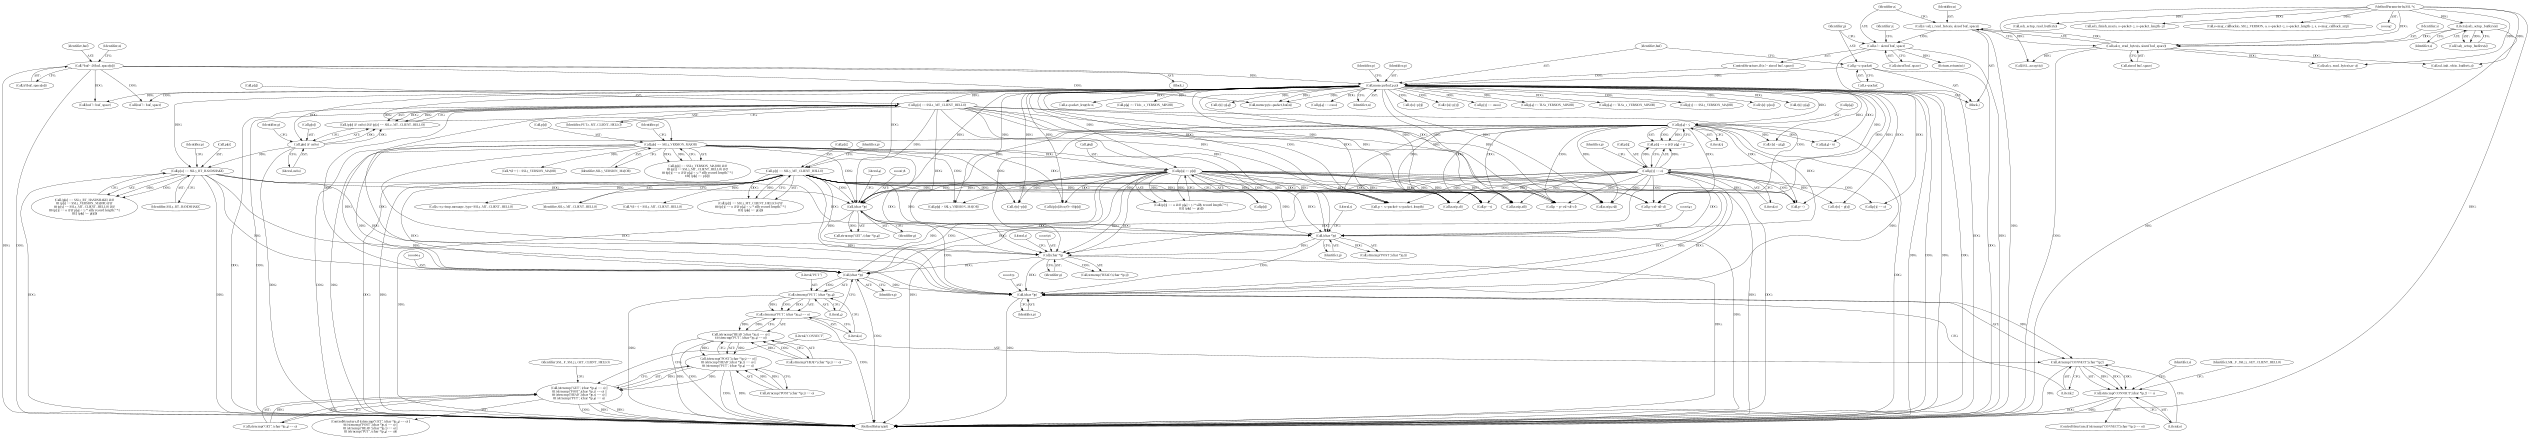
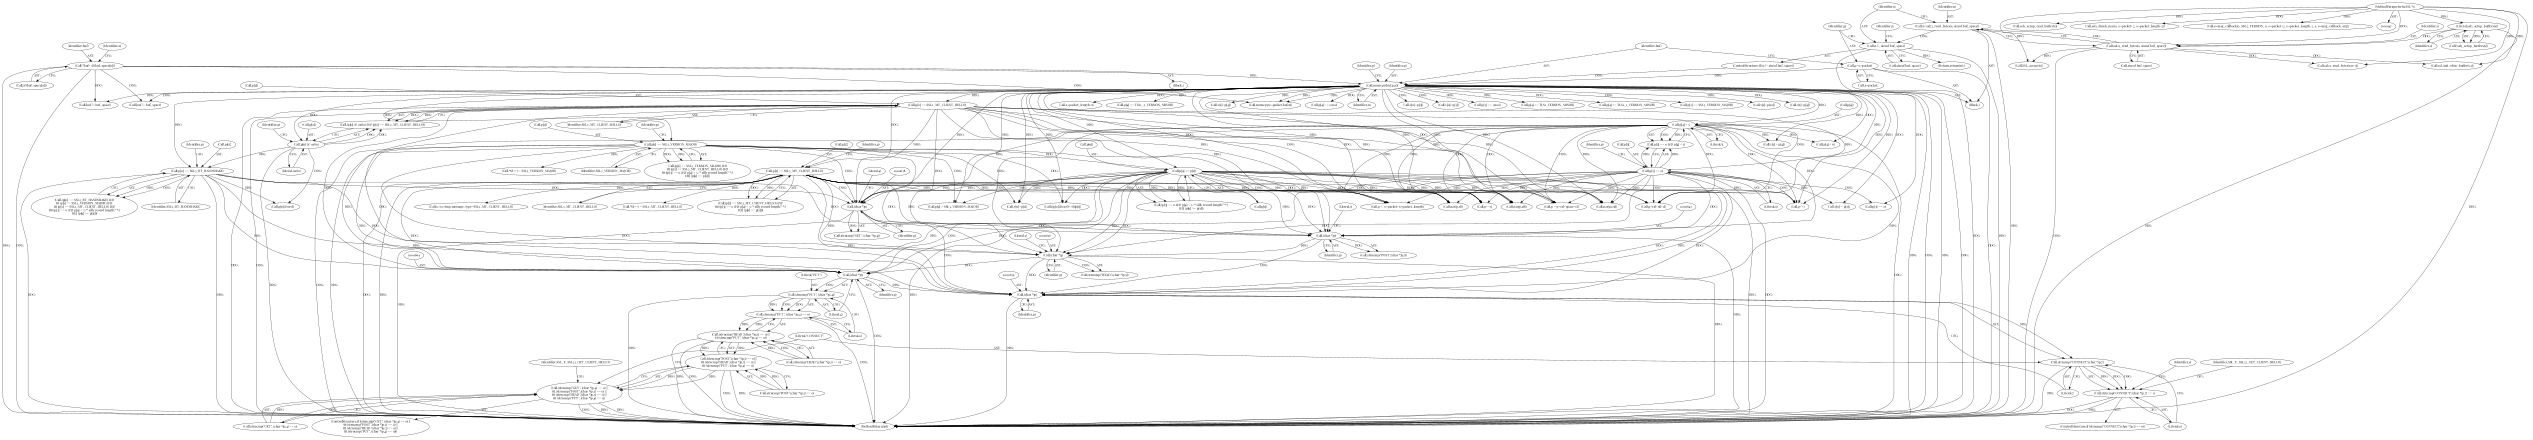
edge "(Call,p[2] == SSL2_MT_CLIENT_HELLO)" -> "(Call,p++)": added, label "DDG:"
node "(Identifier,PUT2_MT_CLIENT_HELLO)": label "(Identifier,PUT2_MT_CLIENT_HELLO)" -> "(Identifier,SSL2_MT_CLIENT_HELLO)"
node "(Call,p[0]&0x7f)": added
node "(Call,p = p+csl+sil+cl)": label "(Call,p = p+csl+sil+cl)" -> "(Call,p = p+csl+space+cl)"
